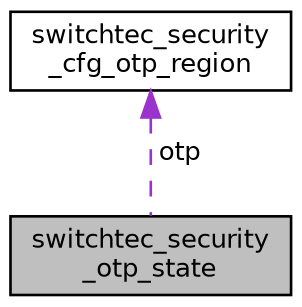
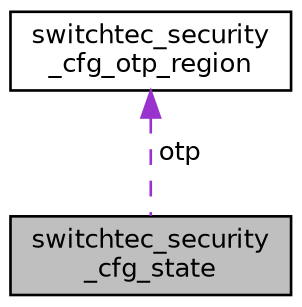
node "switchtec_security _otp_state": label "switchtec_security _otp_state" -> "switchtec_security _cfg_state"
